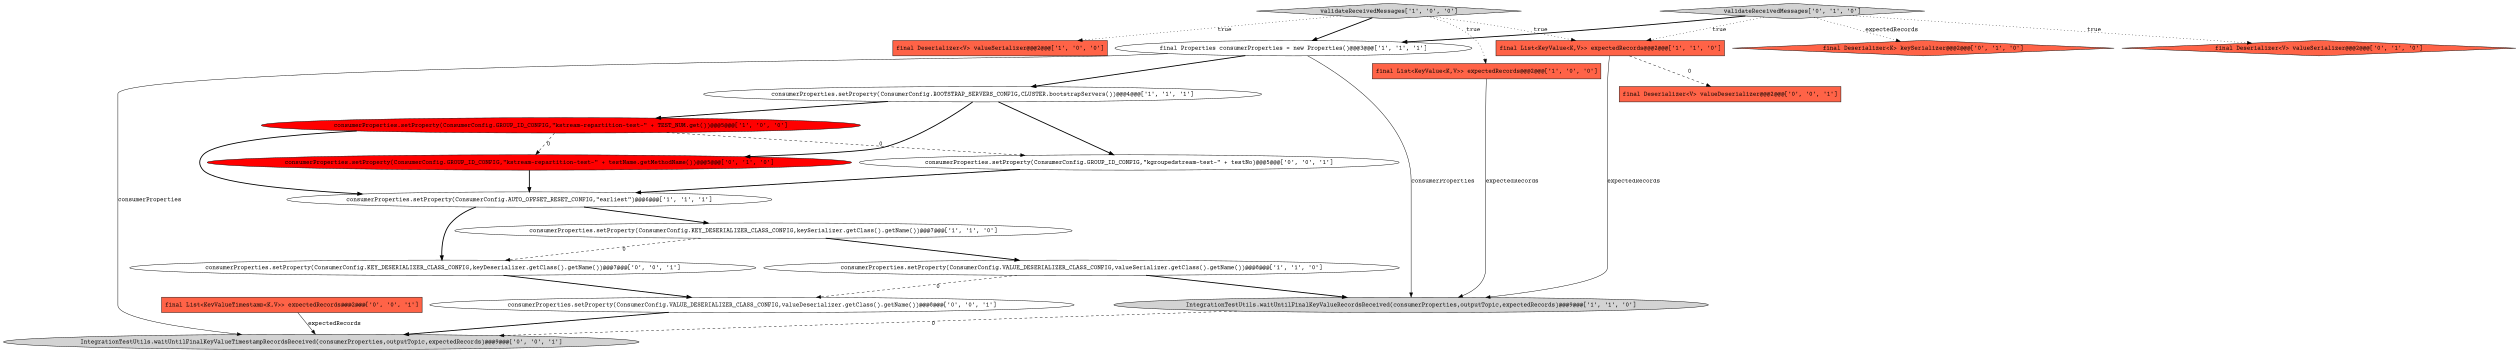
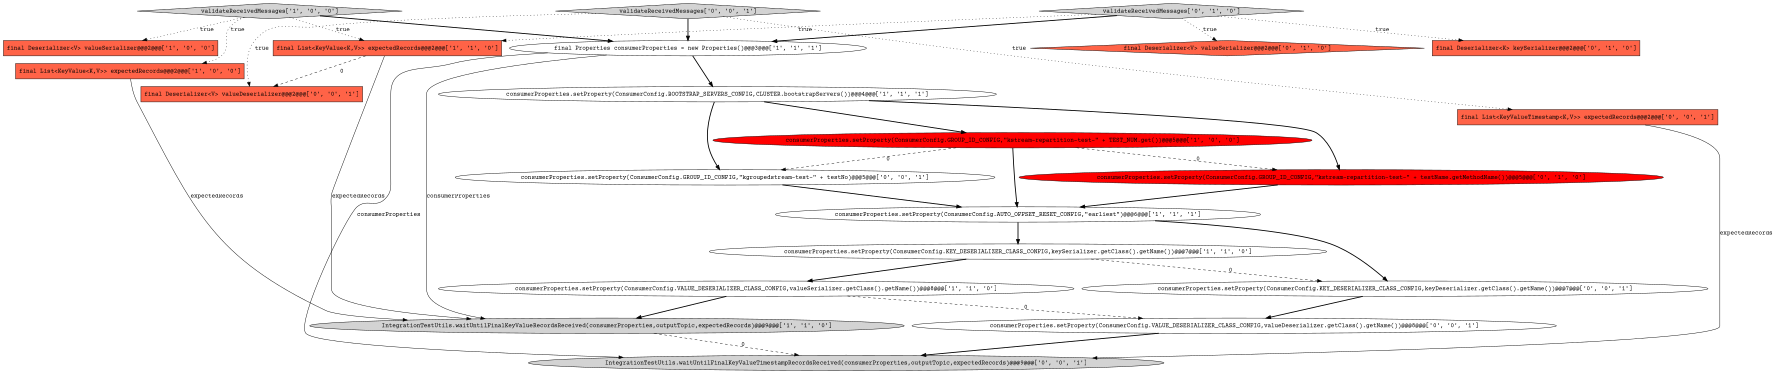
node "validateReceivedMessages['0', '0', '1']": added
edge "validateReceivedMessages['0', '1', '0']" -> "final Deserializer<K> keySerializer@@@2@@@['0', '1', '0']": label "expectedRecords" -> "true"
node "final Deserializer<K> keySerializer@@@2@@@['0', '1', '0']": shape diamond -> box
